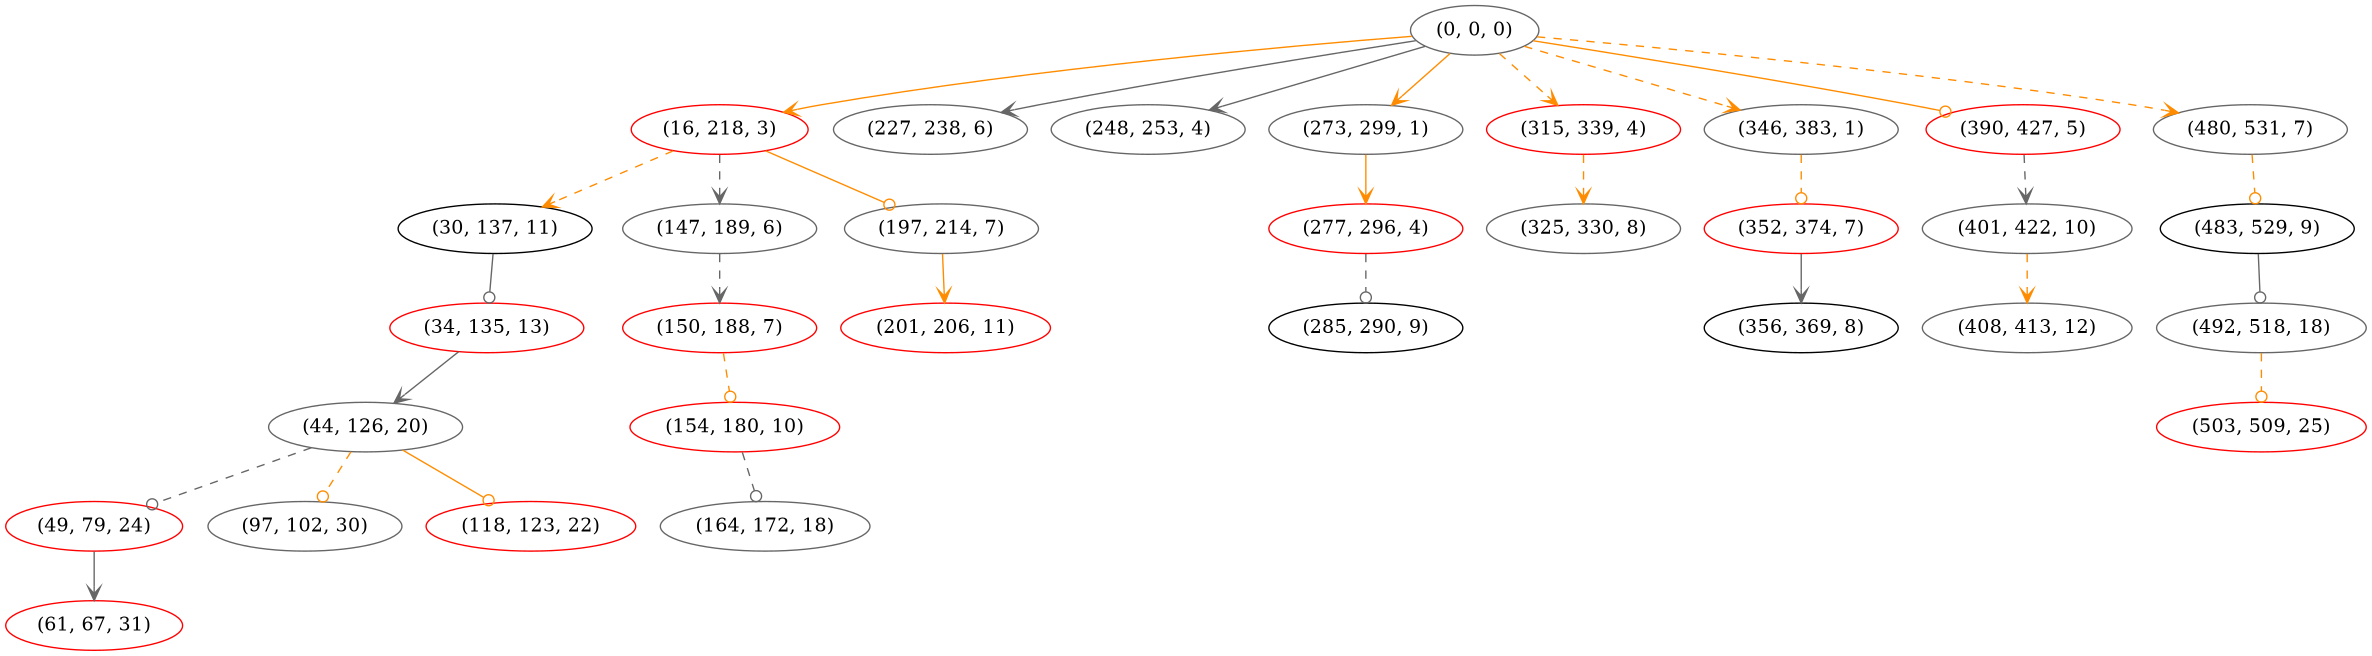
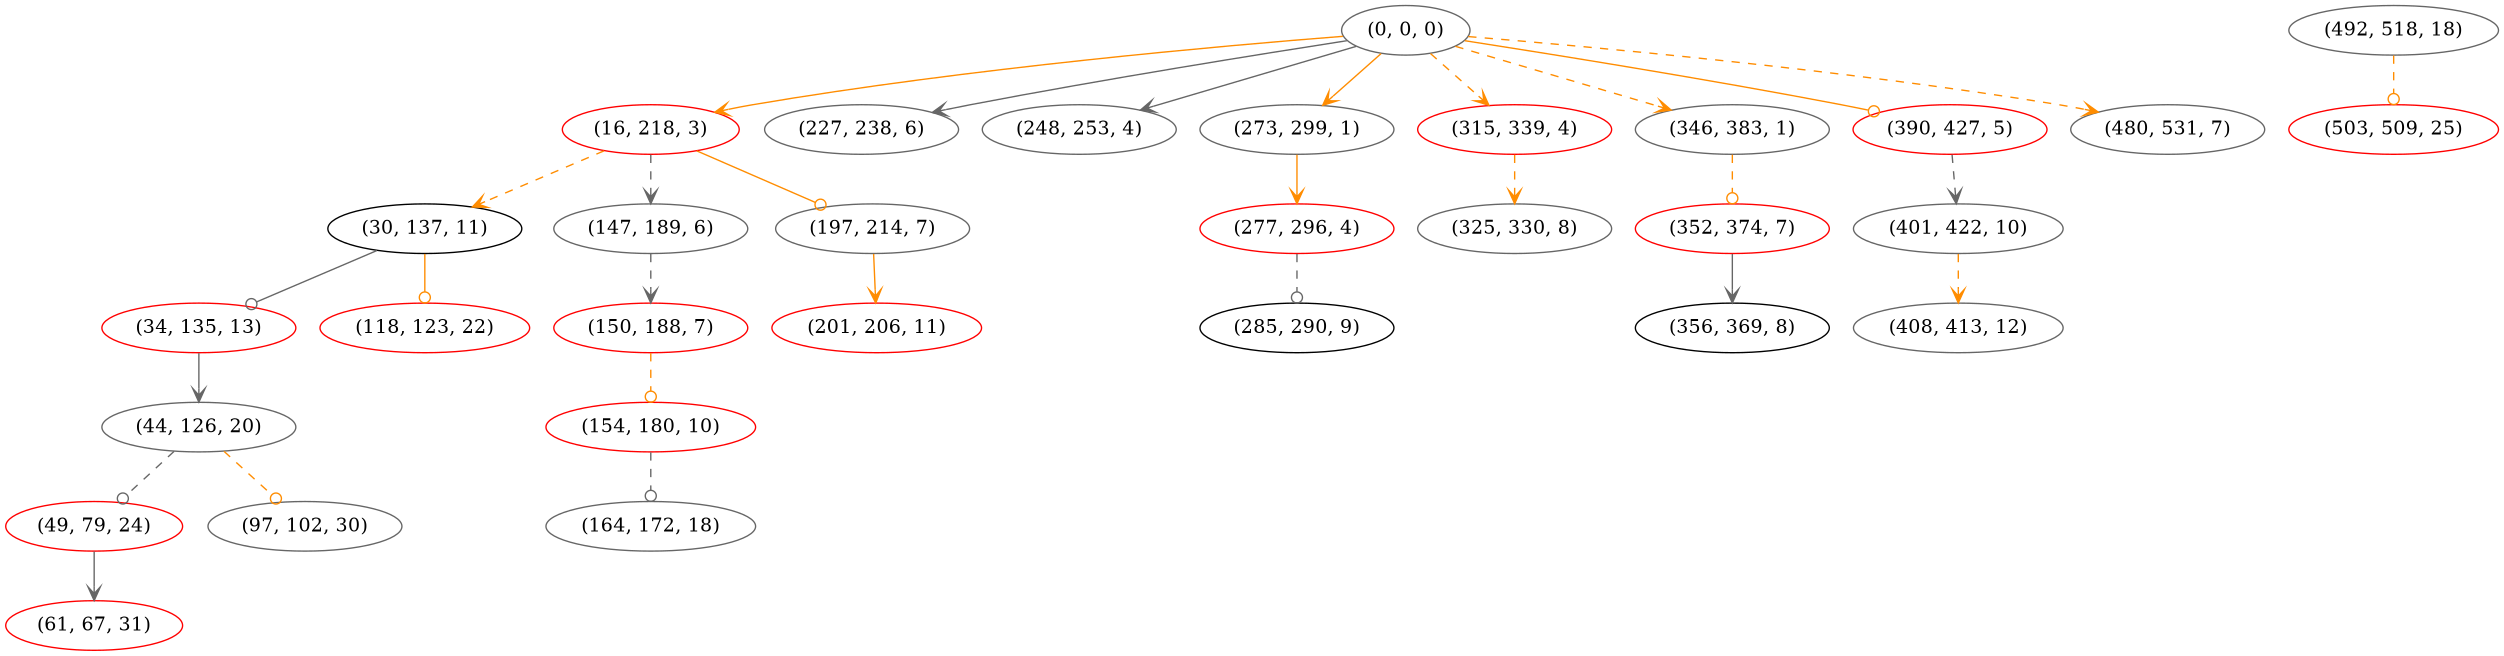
node "(483, 529, 9)": removed
edge "(44, 126, 20)" -> "(118, 123, 22)": now "(30, 137, 11)" -> "(118, 123, 22)"
